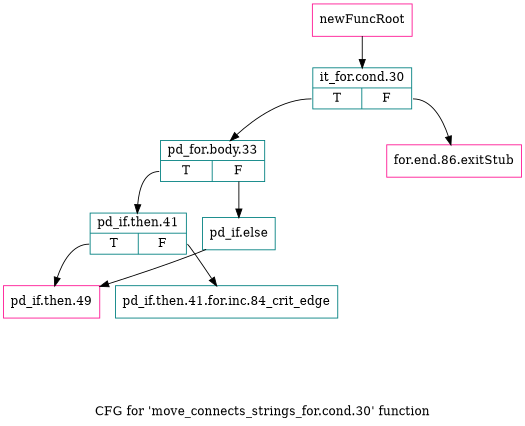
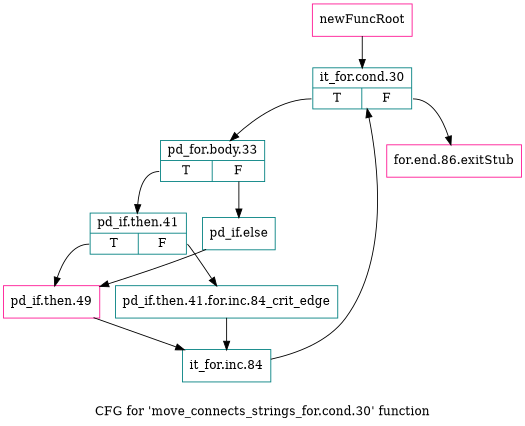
node "it_for.inc.84": added
